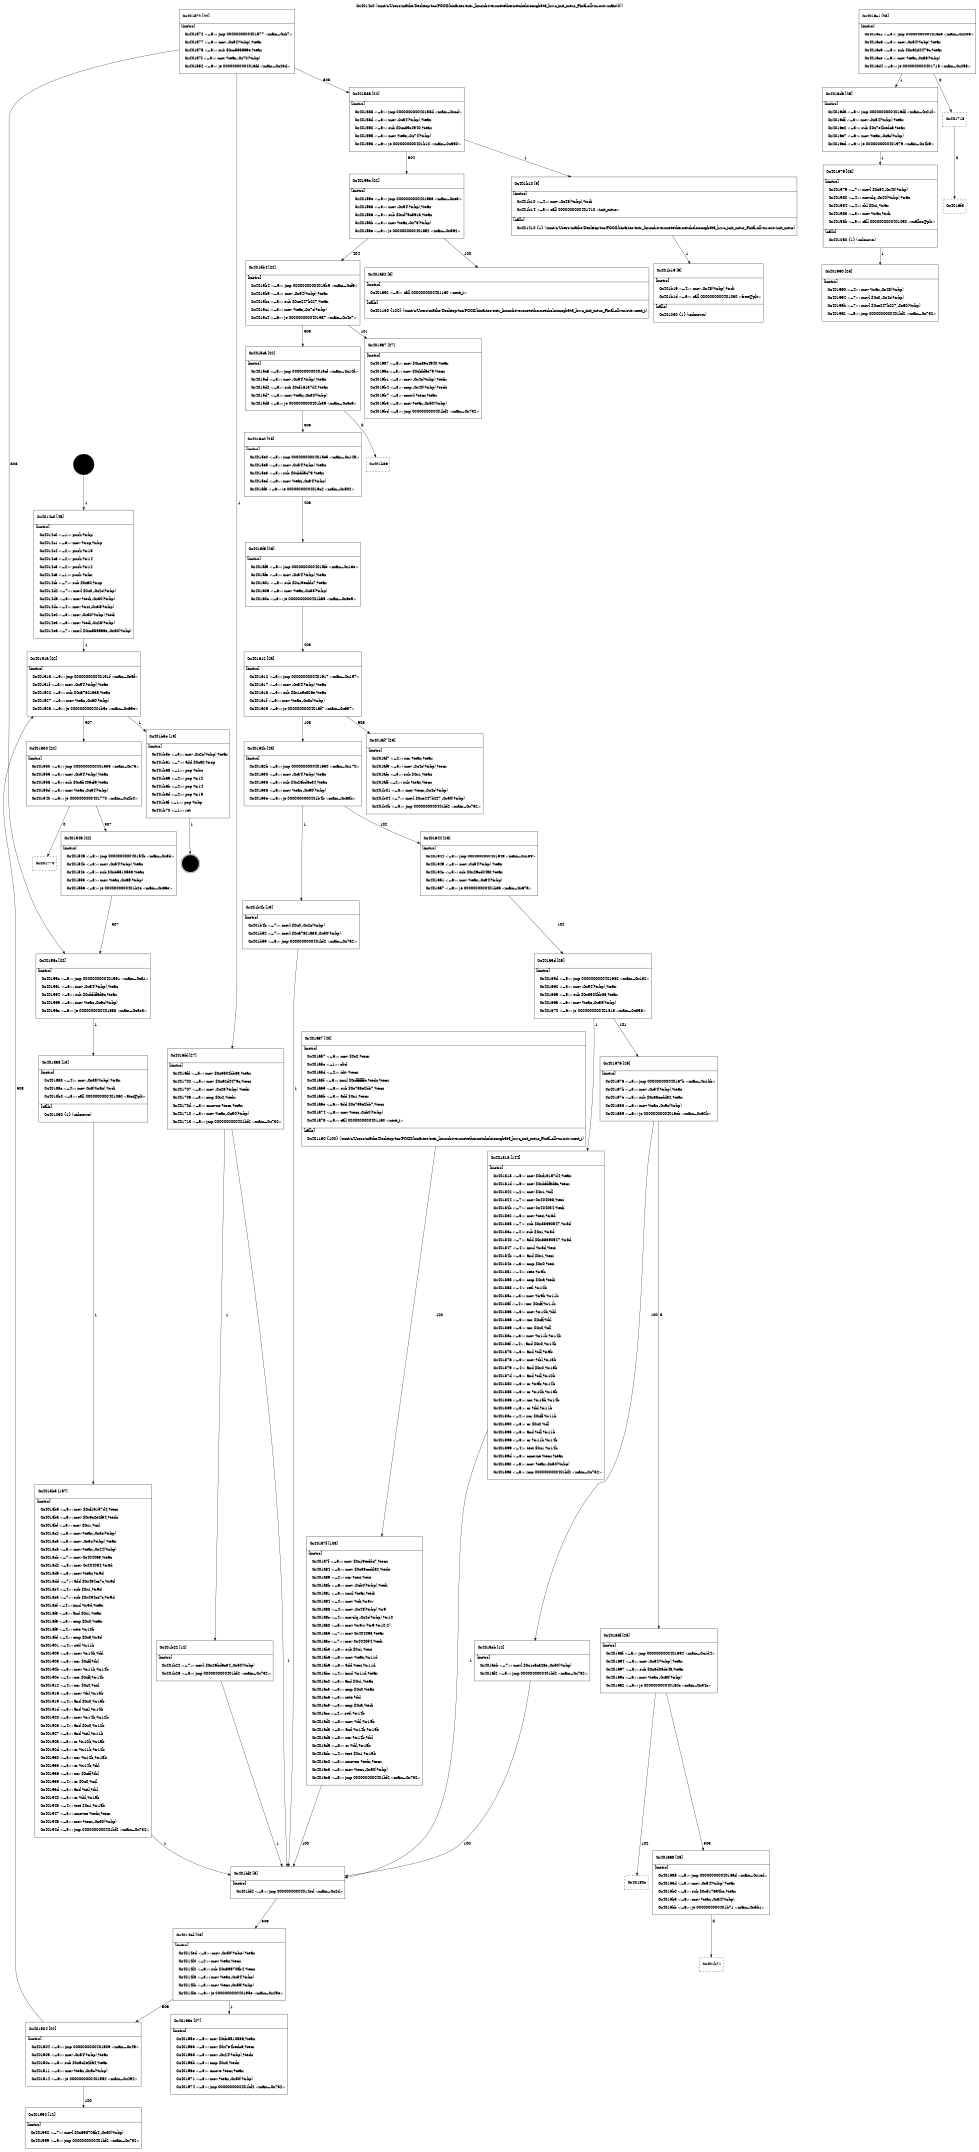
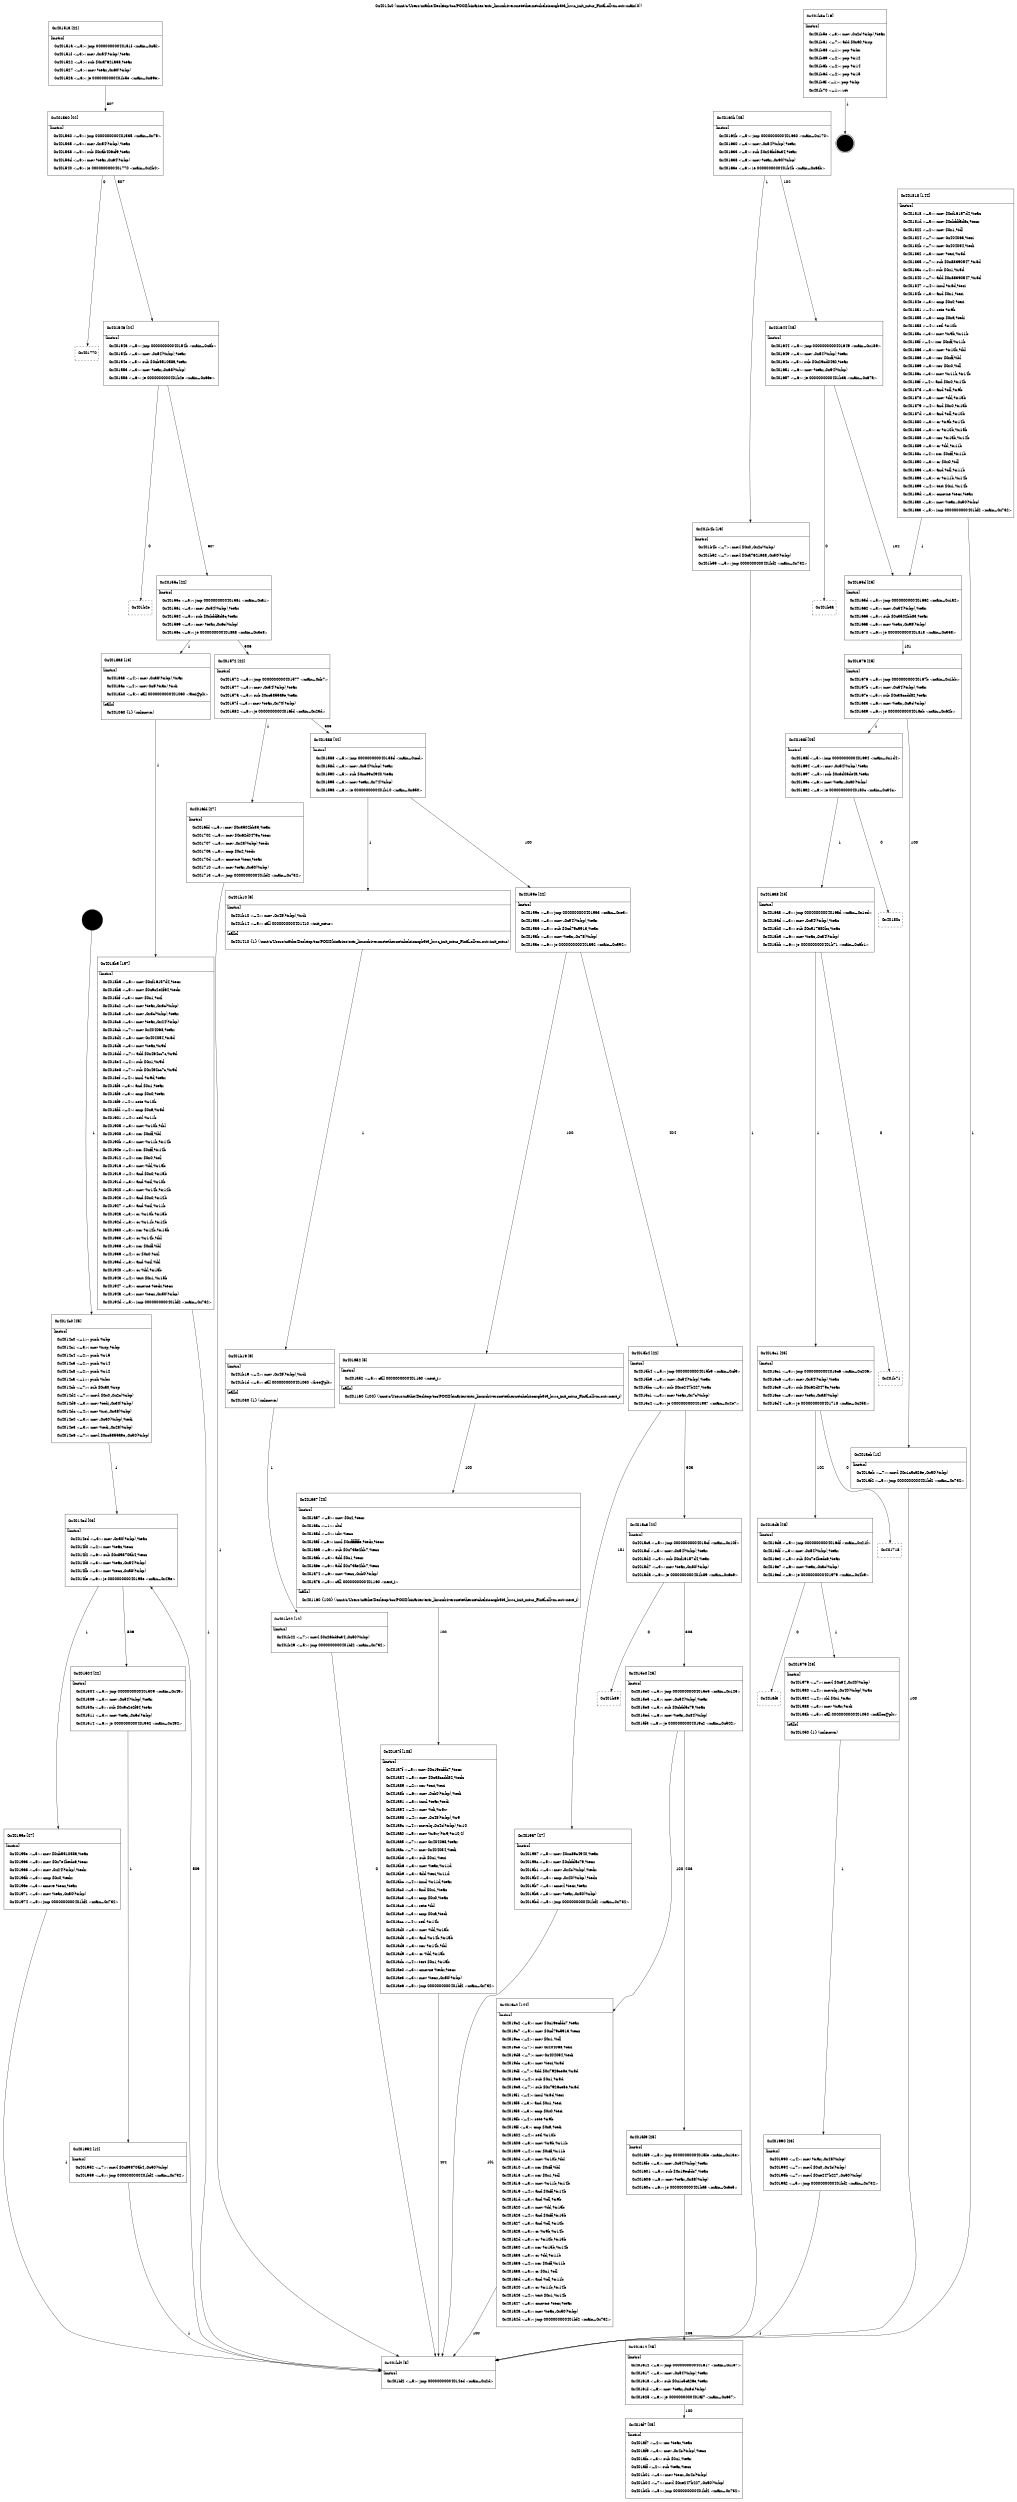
edge "0x4016c1 [25]" -> "0x4016da [25]": label " 1" -> " 102"
edge "0x401588 [22]" -> "0x40159e [22]": label " 504" -> " 100"
edge "0x401718" -> "0x4016f3": now "0x4016da [25]" -> "0x4016f3"
edge "0x401572 [22]" -> "0x40155c [22]": reversed
node "0x401b2e": added
node "0x401b3a": added
edge "0x4014c0 [45]" -> "0x40151a [22]": now "0x4014c0 [45]" -> "0x4014ed [23]"
edge "0x40151a [22]" -> "0x401b5e [19]": removed, label "1"
edge "0x401612 [25]" -> "0x401af7 [25]": label " 508" -> " 100"
edge "0x401612 [25]" -> "0x40162b [25]": removed, label "103"
edge "0x40165d [25]" -> "0x401818 [144]": reversed
edge "0x4016a8 [25]" -> "0x4016c1 [25]": added, label "1"
edge "0x401676 [25]" -> "0x40168f [25]": label " 3" -> " 1"
edge "0x401504 [22]" -> "0x40151a [22]": removed, label "508"
edge "0x4016fd [27]" -> "0x401b22 [12]": now "0x401b19 [9]" -> "0x401b22 [12]"
edge "0x401a52 [5]" -> "0x401a57 [40]": added, label "100"
edge "0x401b22 [12]" -> "0x401bf2 [5]": label " 1" -> " 0"
edge "0x401a7f [108]" -> "0x401bf2 [5]": label " 100" -> " 404"
edge "0x40168f [25]" -> "0x40180c": label " 102" -> " 0"
edge "0x40168f [25]" -> "0x4016a8 [25]": label " 505" -> " 1"
edge "0x401504 [22]" -> "0x401952 [12]": label " 100" -> " 1"
edge "0x4019a7 [27]" -> "0x401bf2 [5]": added, label "101"
node "0x4019c2 [144]": added
edge "0x40195e [27]" -> "0x401bf2 [5]": added, label "1"
edge "0x401990 [23]" -> "0x401bf2 [5]": added, label "1"
edge "0x401952 [12]" -> "0x401bf2 [5]": added, label "1"
